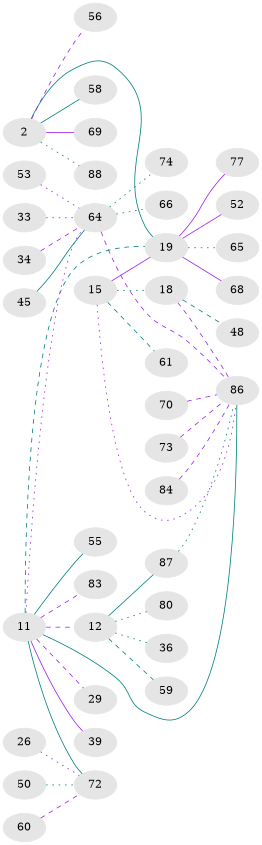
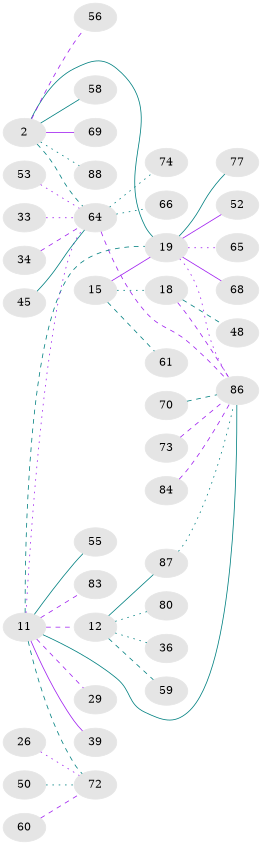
edge "2" -- "64": added
edge "77" -- "19": color purple -> teal
edge "86" -- "70": color purple -> teal
edge "15" -- "86": now "19" -- "86"
edge "11" -- "72": style solid -> dashed
